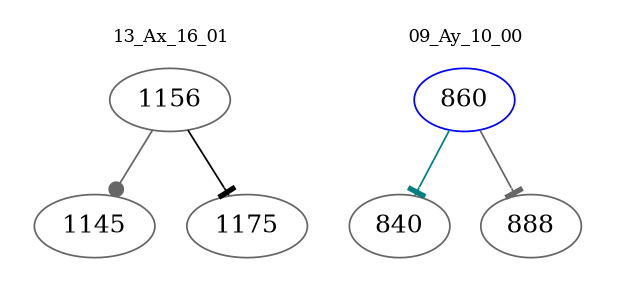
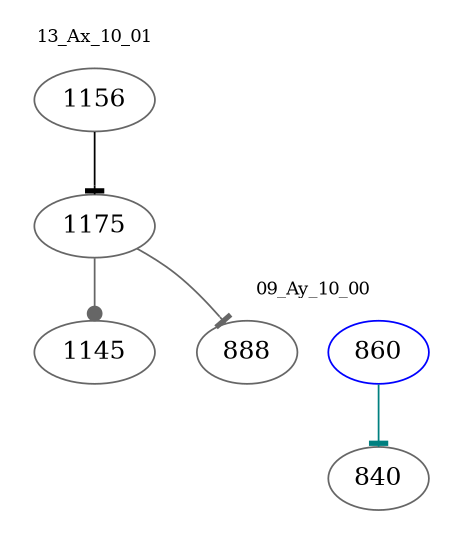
cluster "13_Ax_16_01": label "13_Ax_16_01" -> "13_Ax_10_01"
edge "1156" -> "1145": now "1175" -> "1145"
edge "860" -> "888": now "1175" -> "888"
